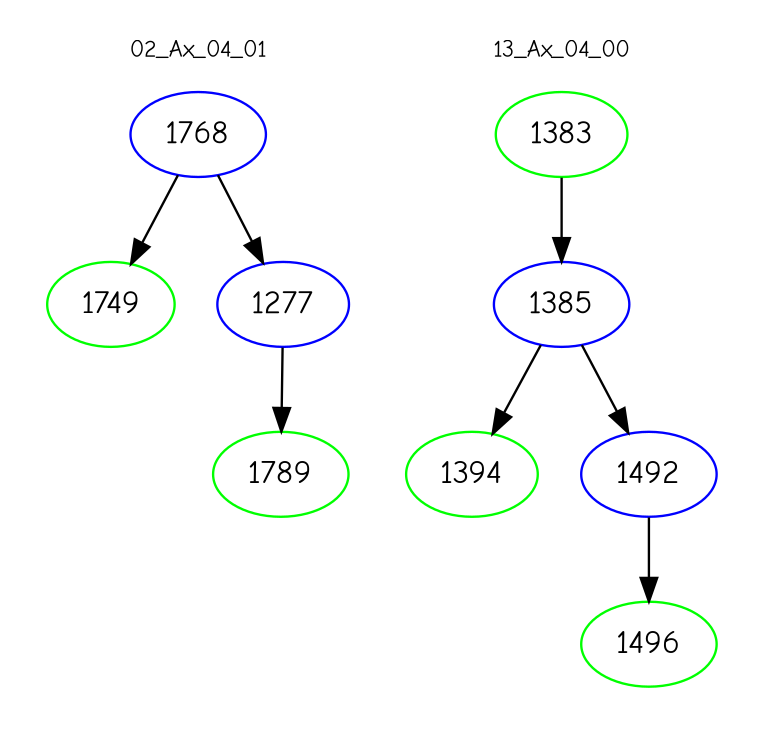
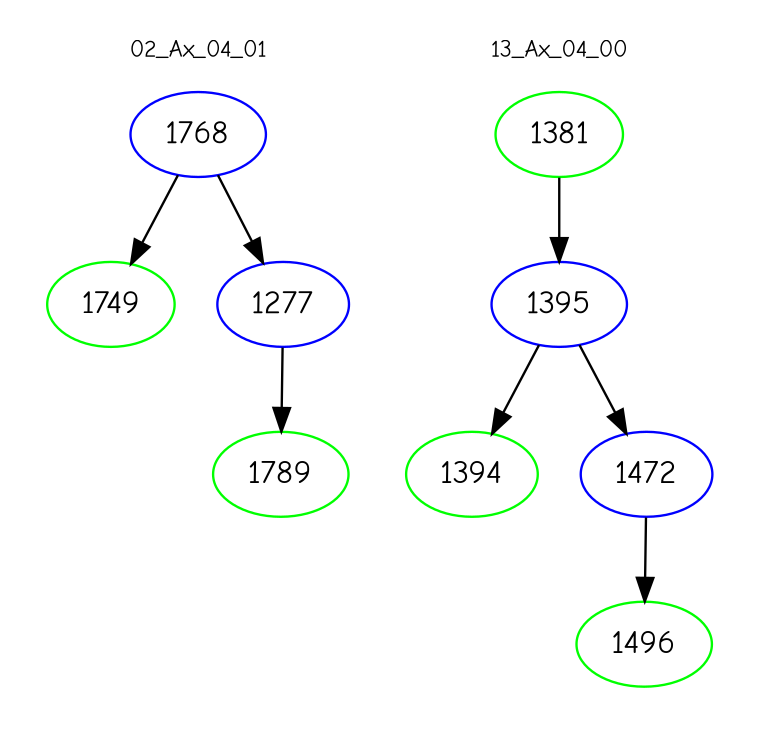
node "1383": label "1383" -> "1381"
node "1385": label "1385" -> "1395"
node "1492": label "1492" -> "1472"
